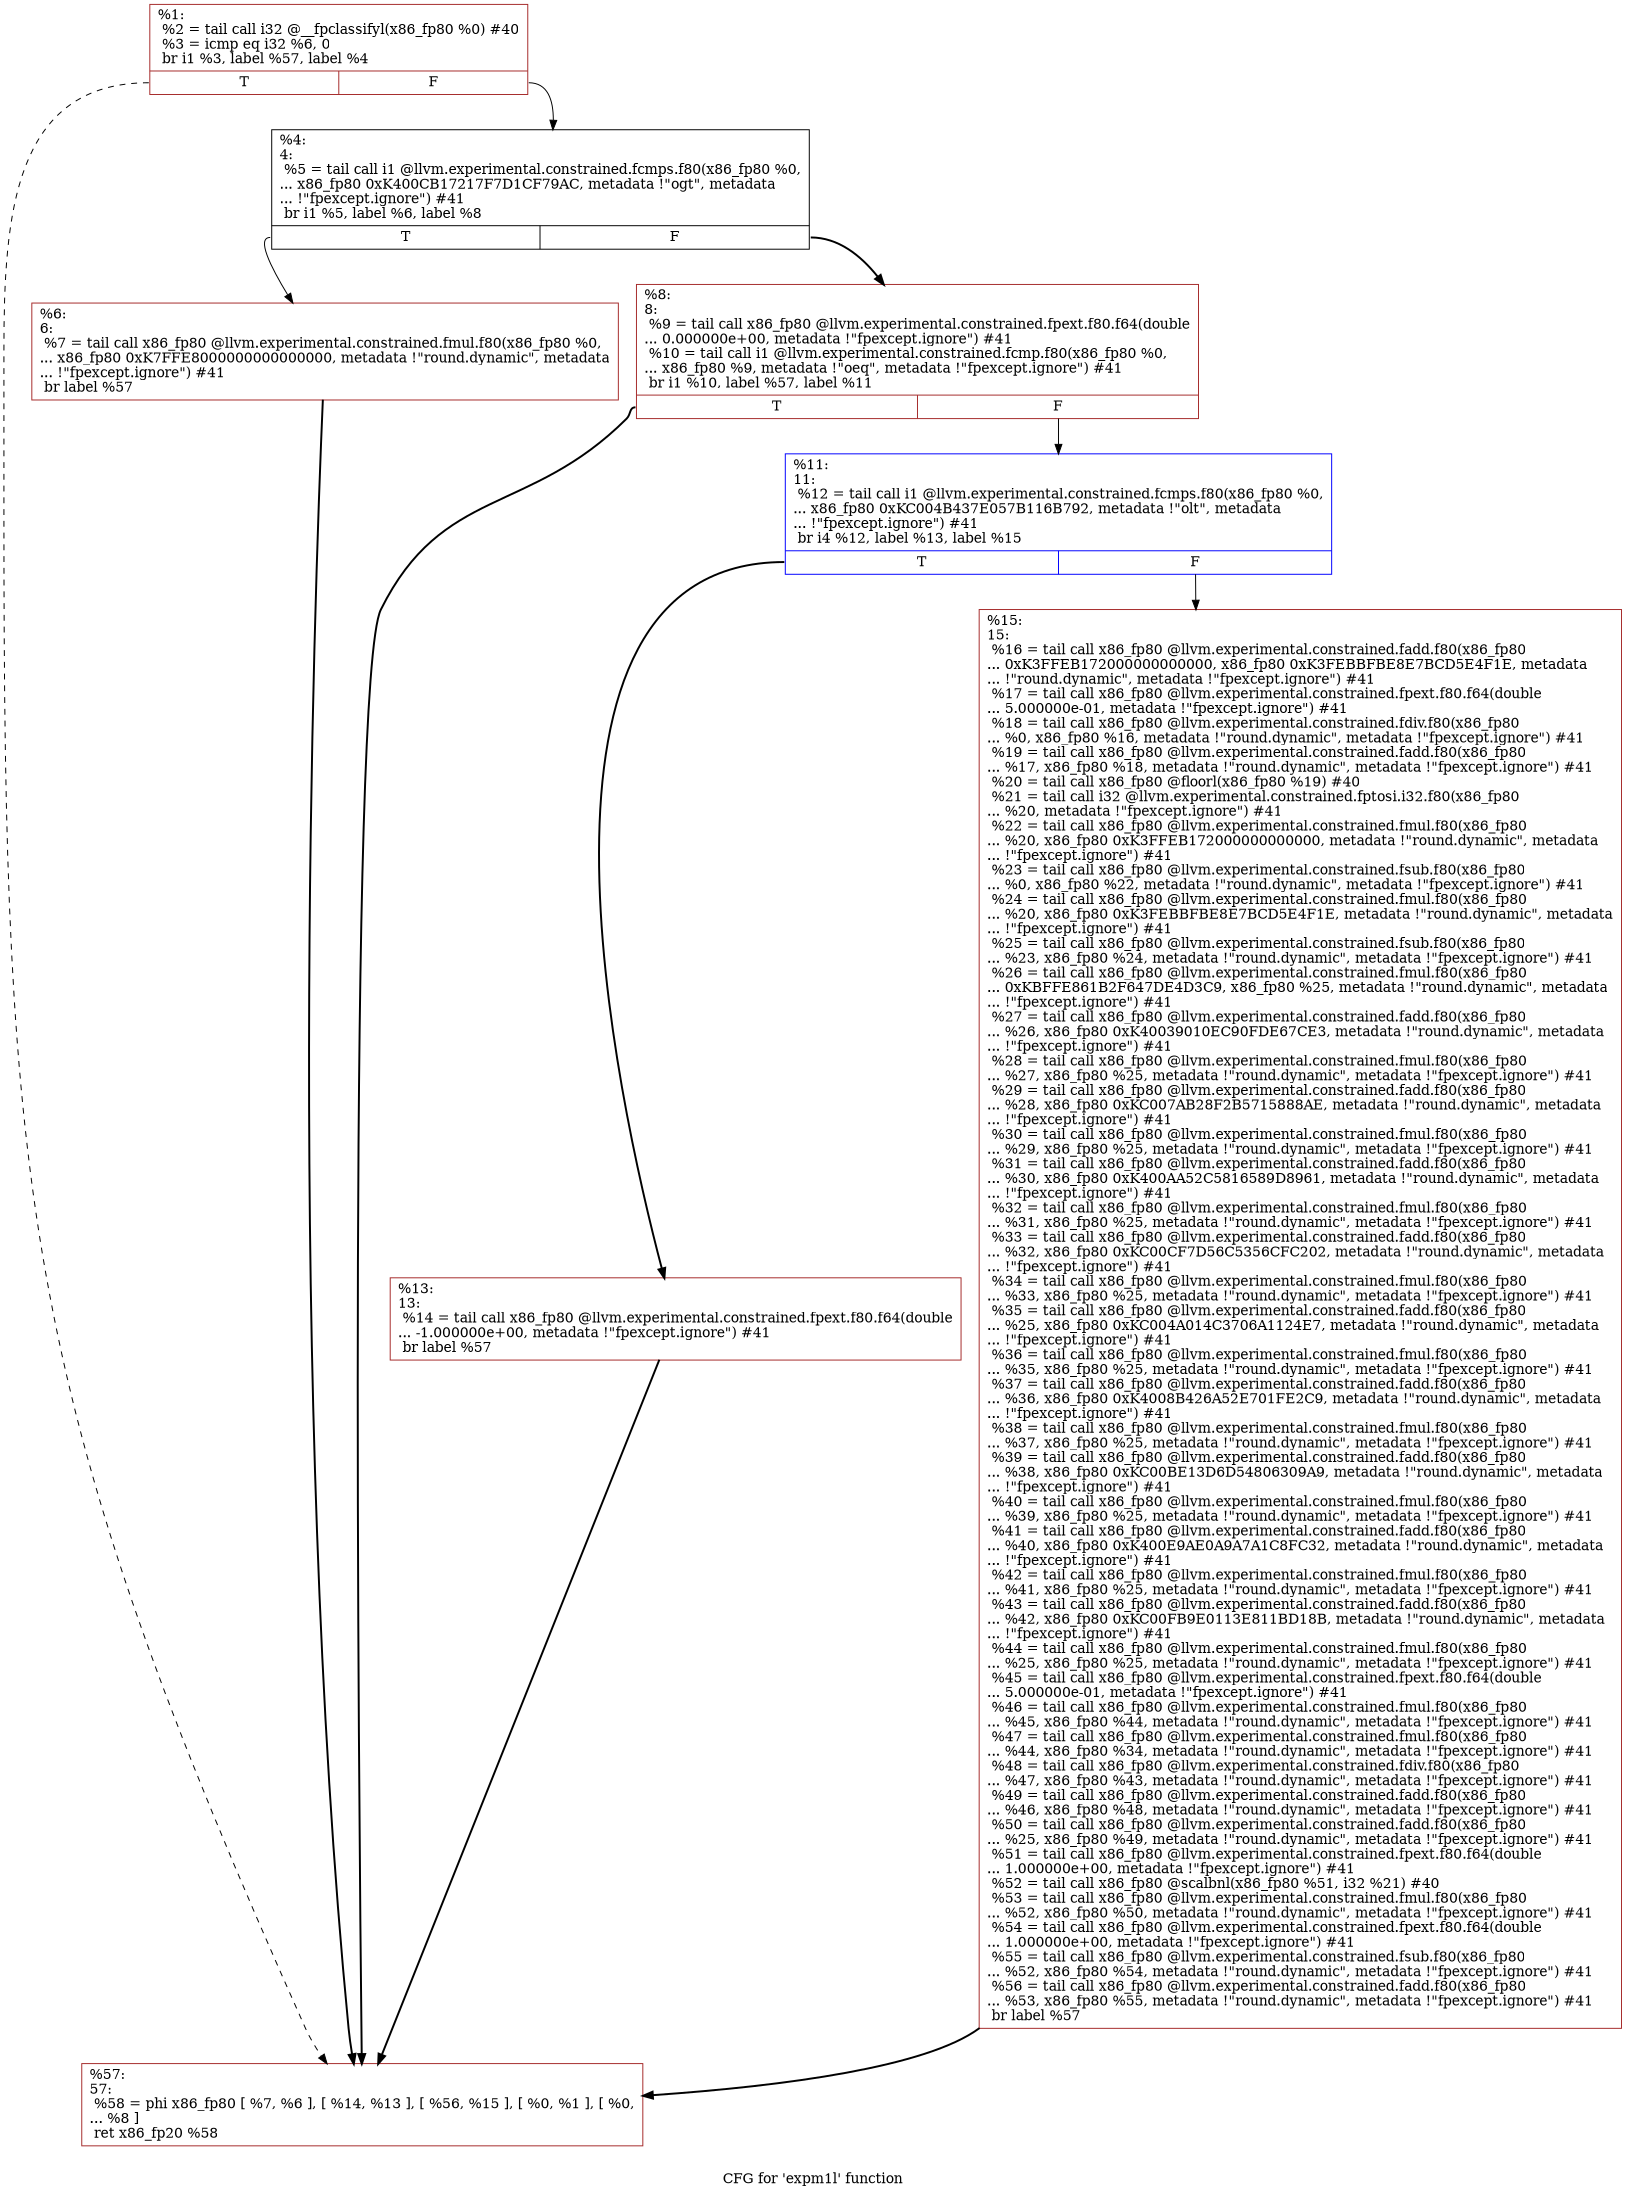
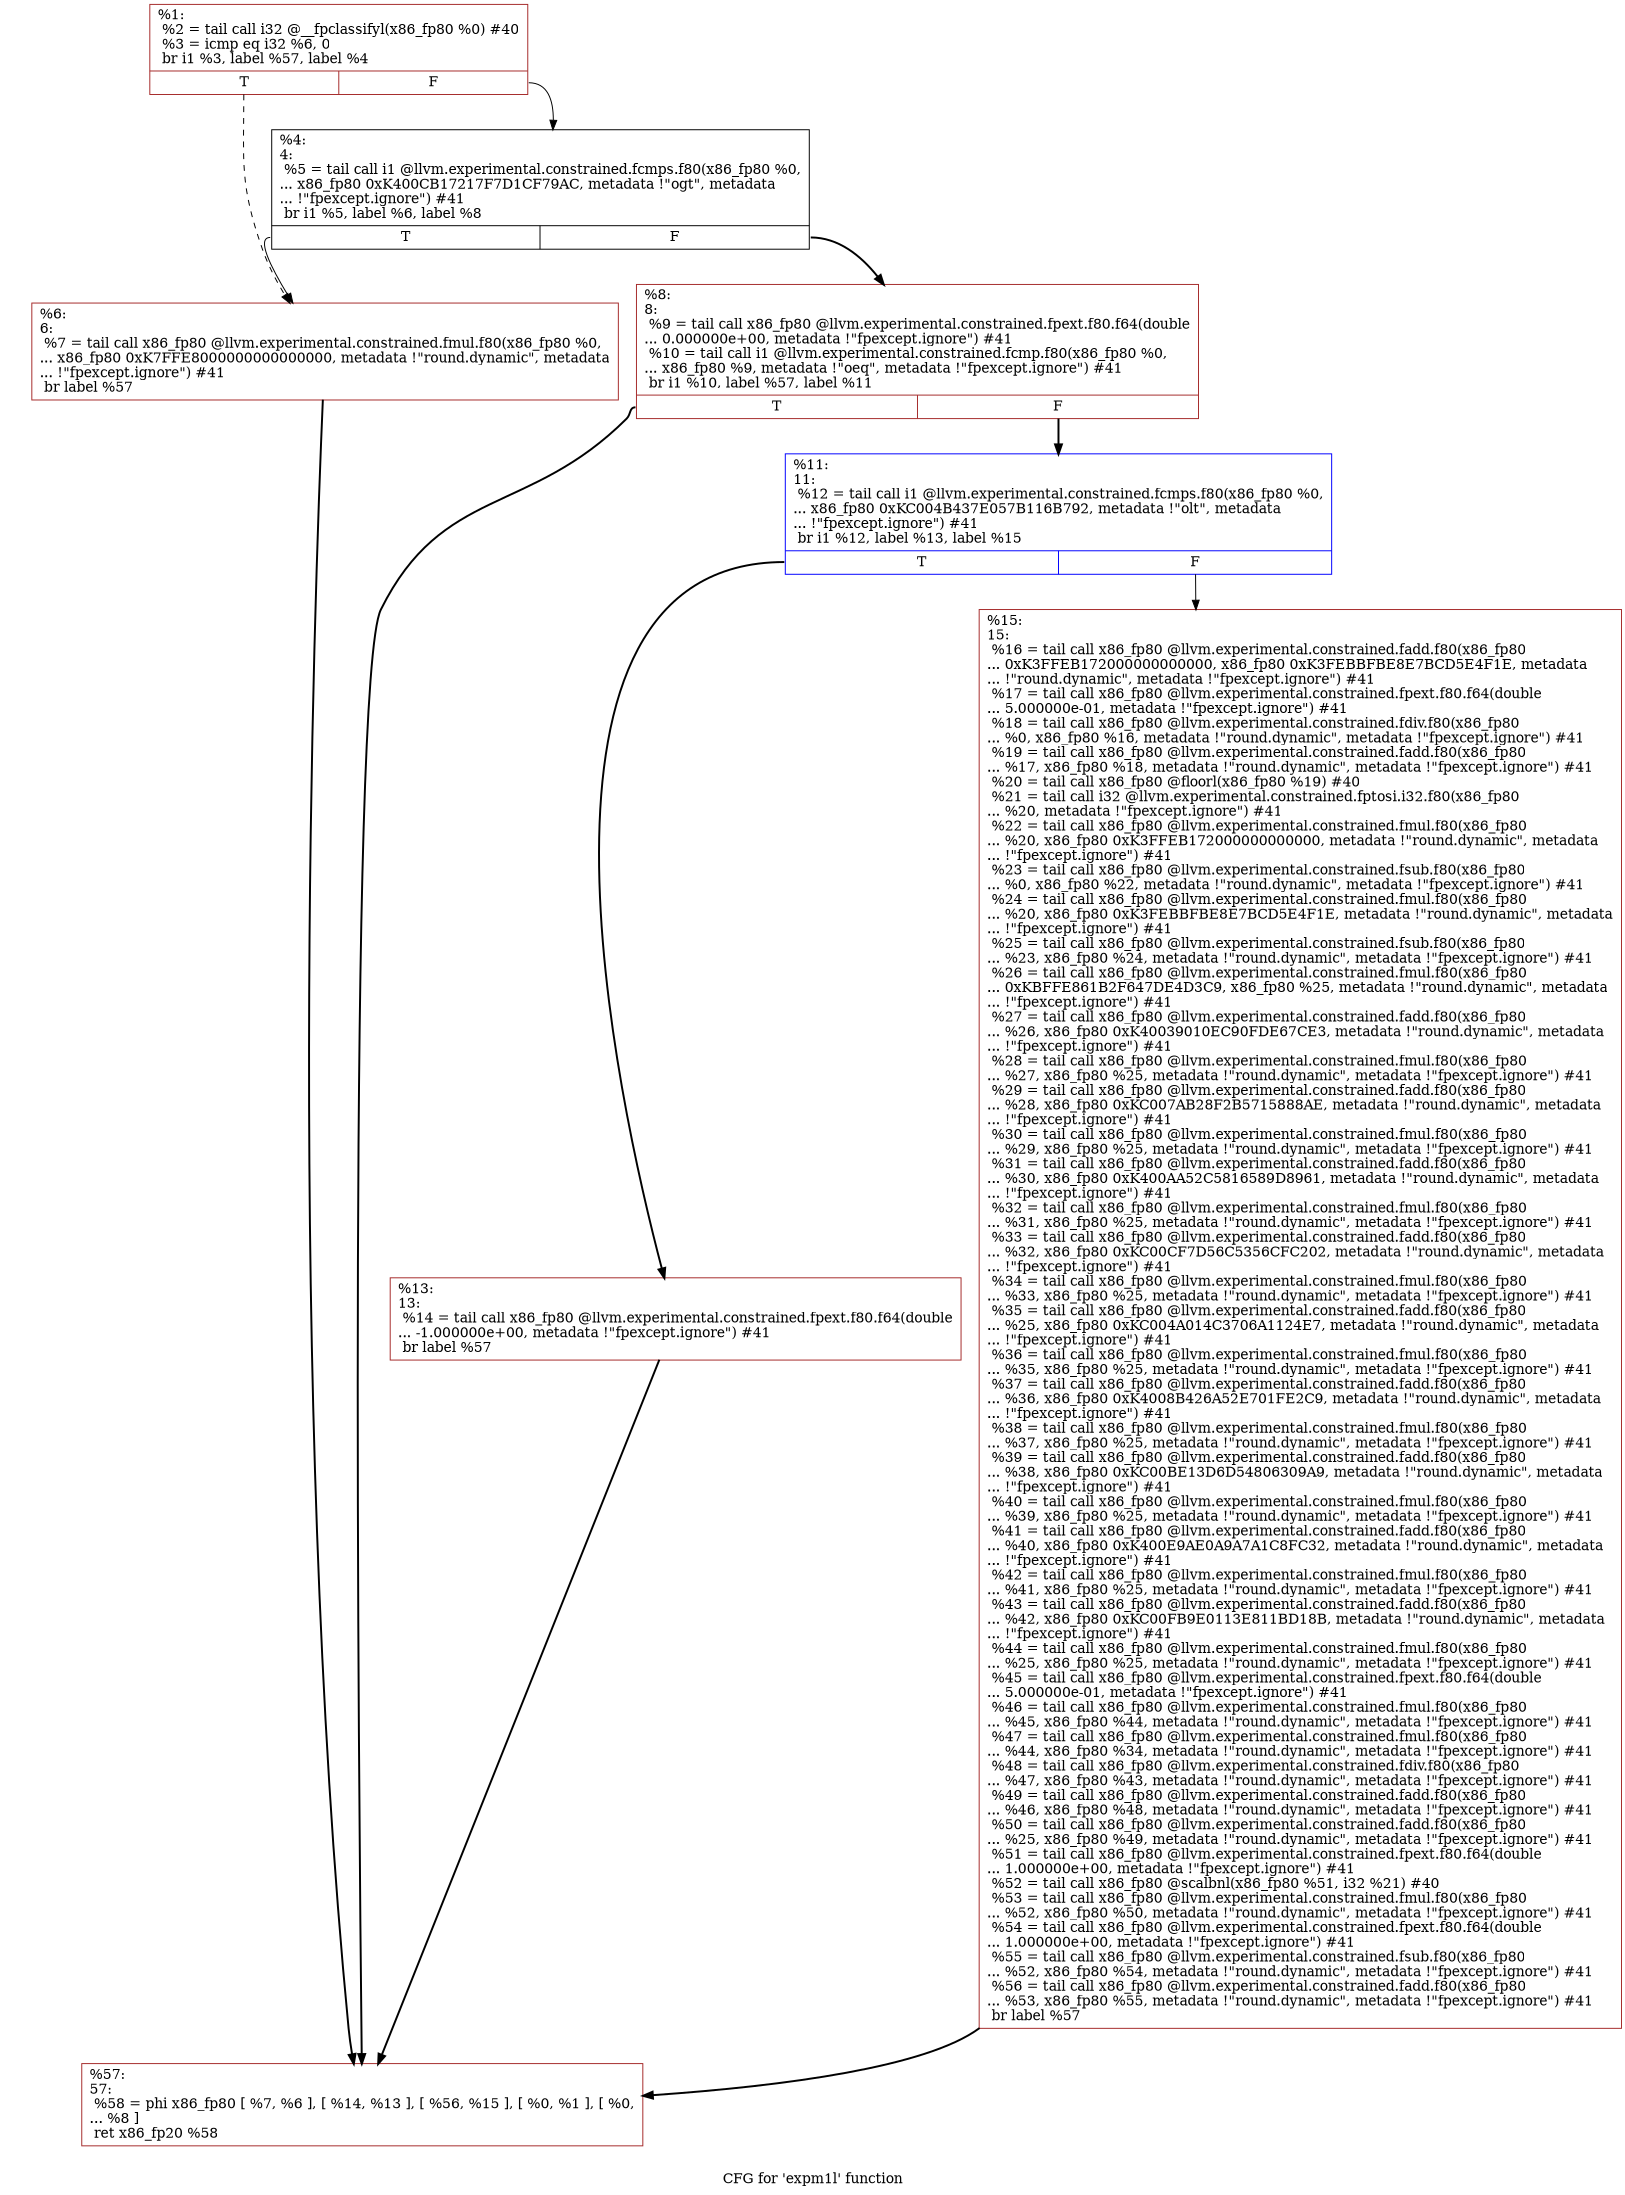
edge "%8:" -> "%11:": style solid -> bold
node "%11:": text "br i4 %12, label %13, label %15" -> "br i1 %12, label %13, label %15"
edge "%1:" -> "%57:": now "%1:" -> "%6:"
